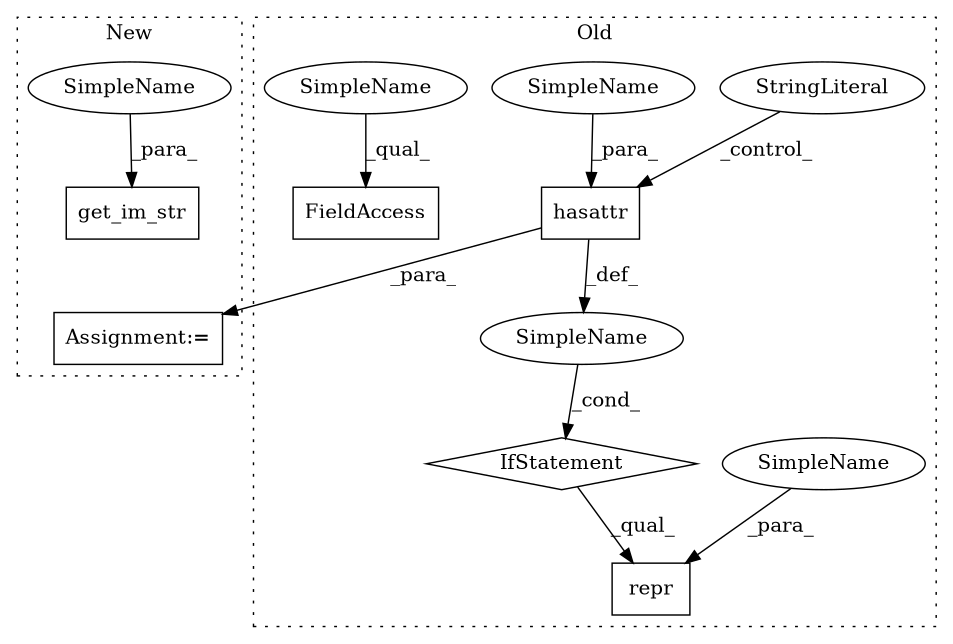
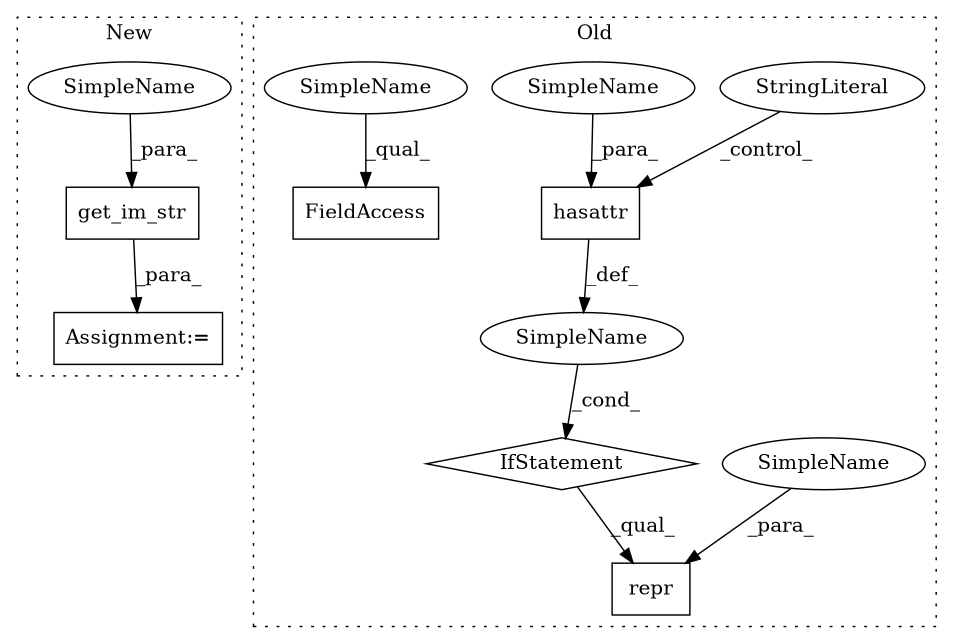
edge "hasattr" -> "Assignment:=": now "get_im_str" -> "Assignment:="
